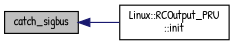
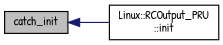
node "catch_sigbus": label "catch_sigbus" -> "catch_init"
